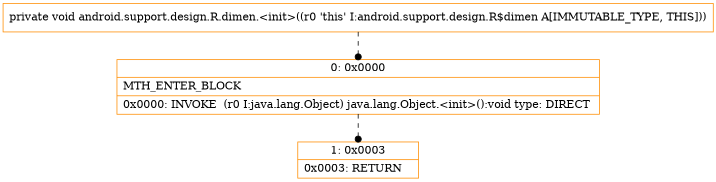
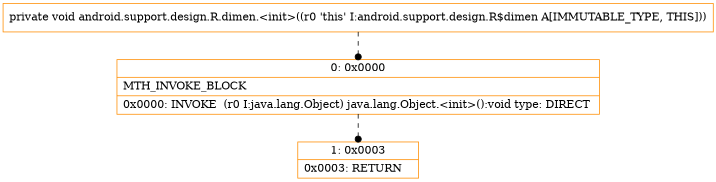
node "0: 0x0000": text "MTH_ENTER_BLOCK" -> "MTH_INVOKE_BLOCK"
